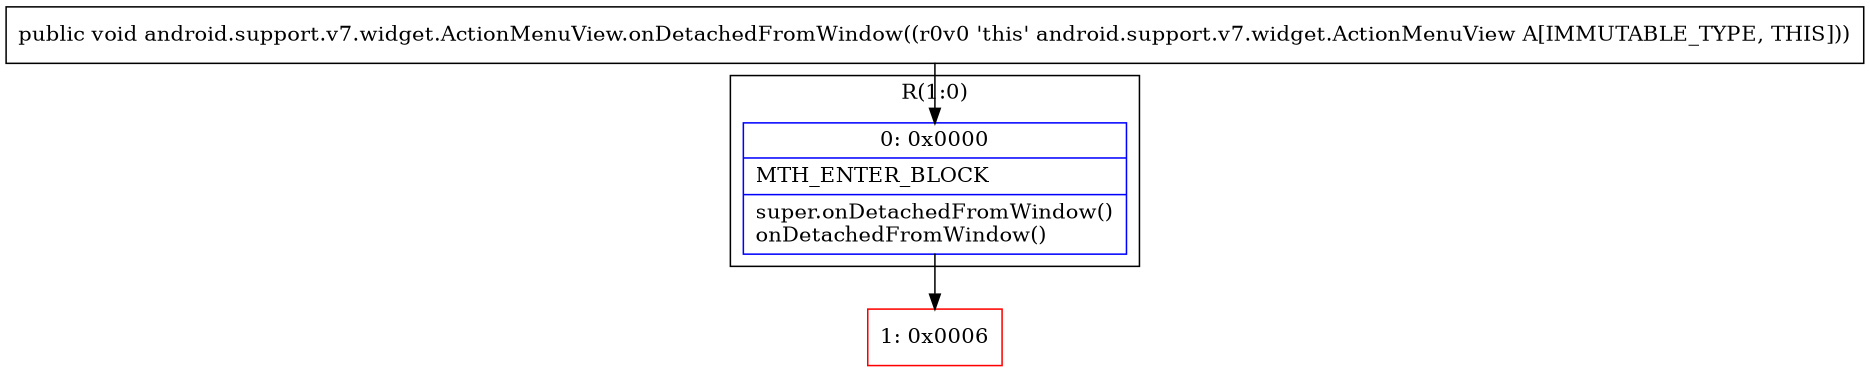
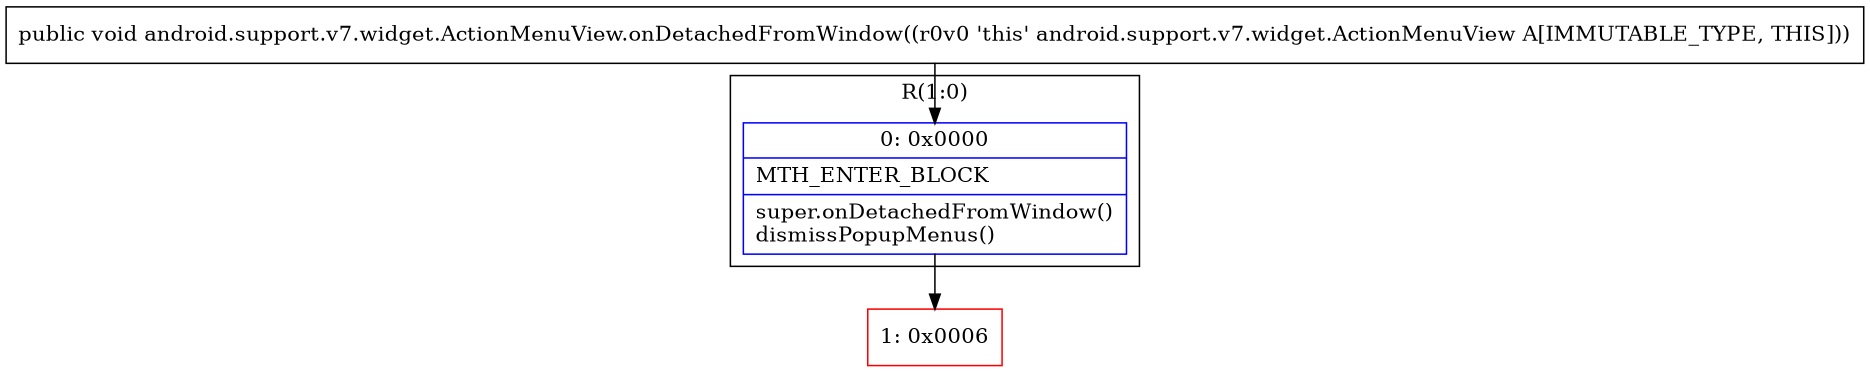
node "0: 0x0000": text "onDetachedFromWindow()" -> "dismissPopupMenus()"
